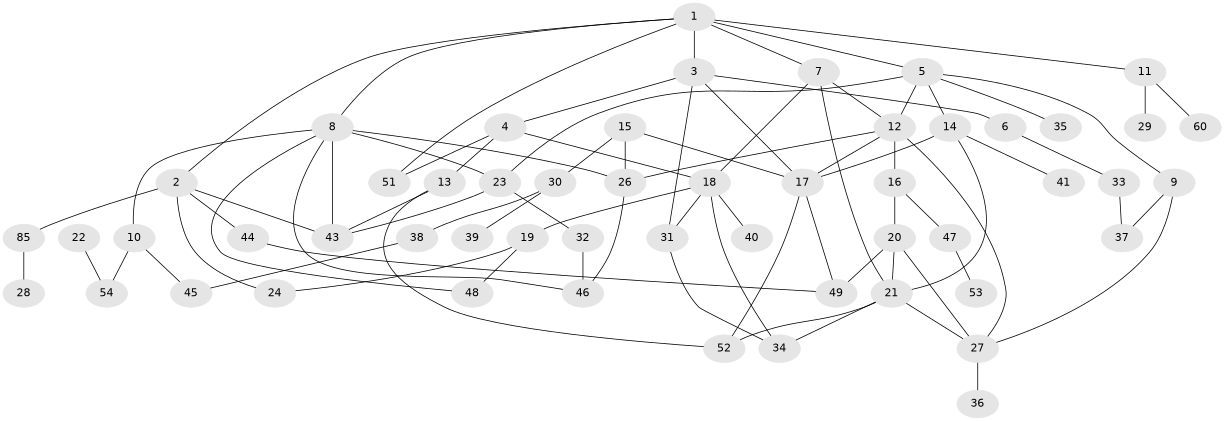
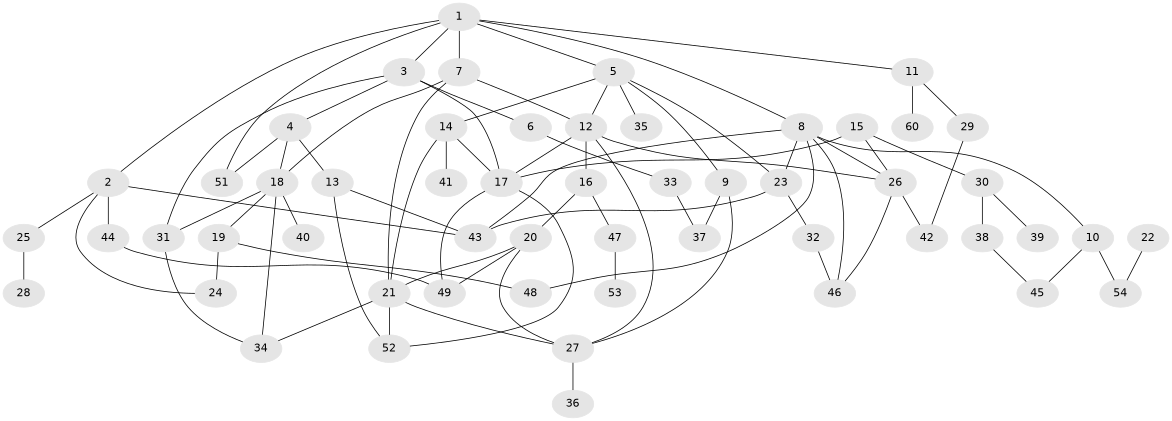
node "85": label "85" -> "25"
node "42": added
